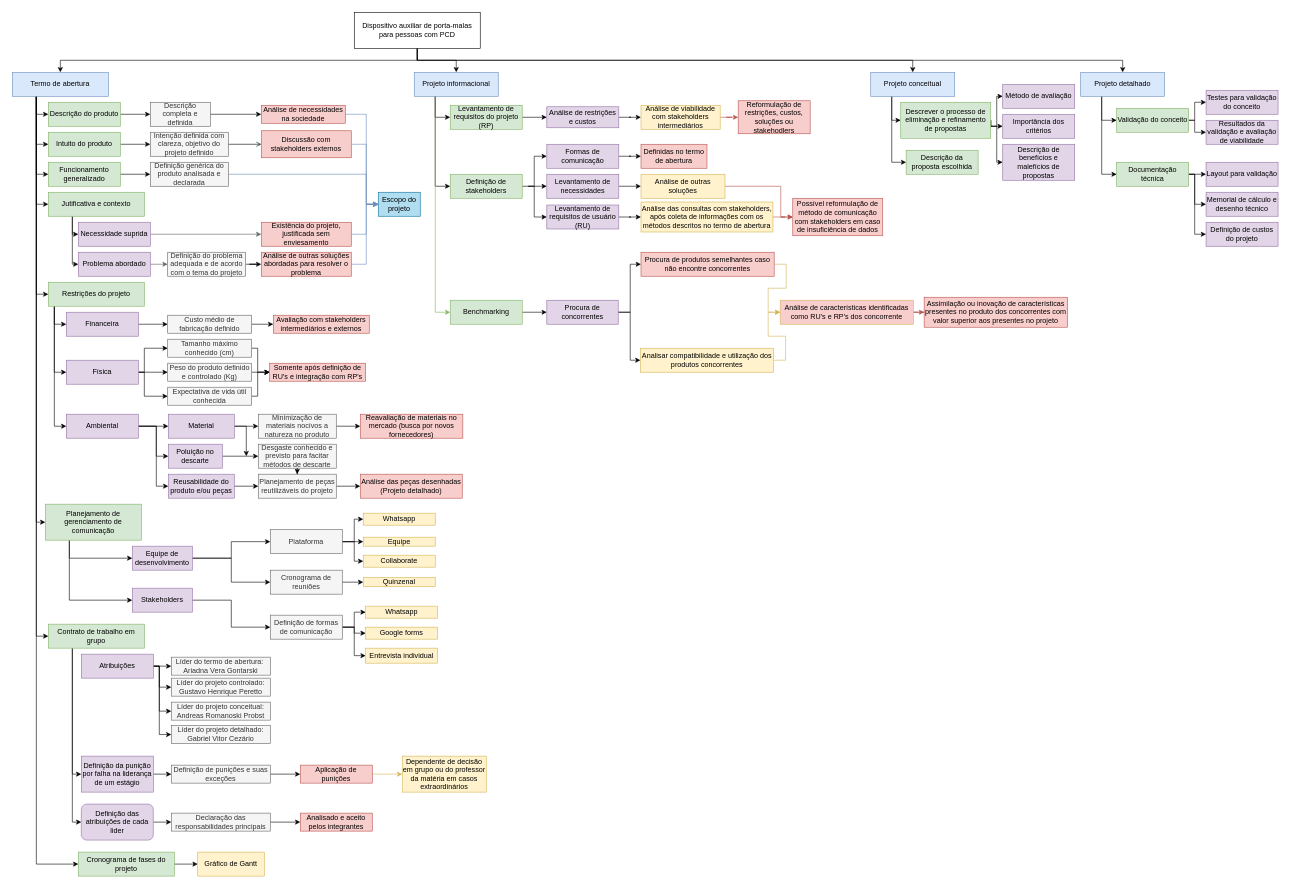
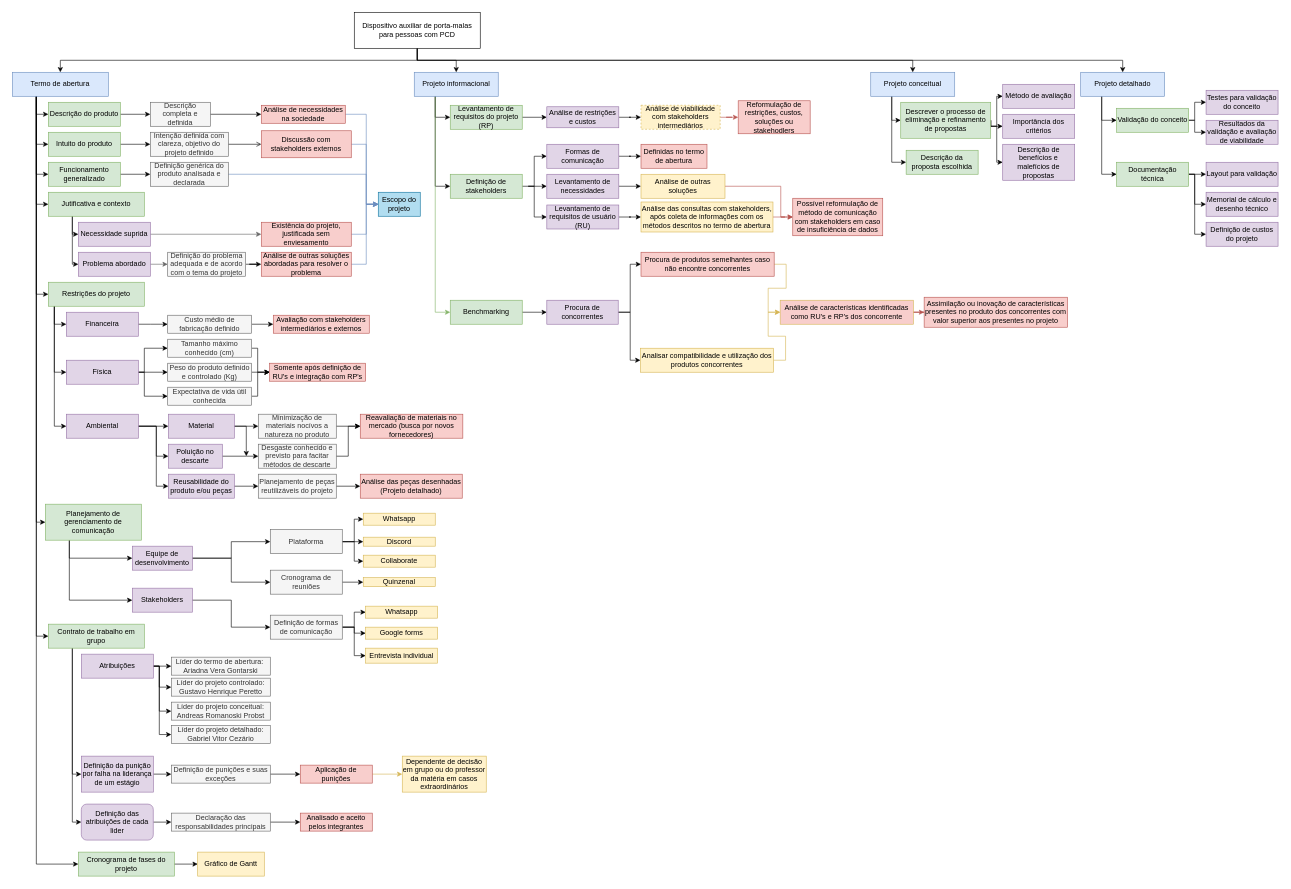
node "Análise de viabilidade com stakeholders intermediários": style solid -> dashed
edge "Desgaste conhecido e previsto para facitar métodos de descarte" -> "Planejamento de peças reutilizáveis do projeto": now "Desgaste conhecido e previsto para facitar métodos de descarte" -> "Reavaliação de materiais no mercado (busca por novos fornecedores)"
node "Equipe": label "Equipe" -> "Discord"
